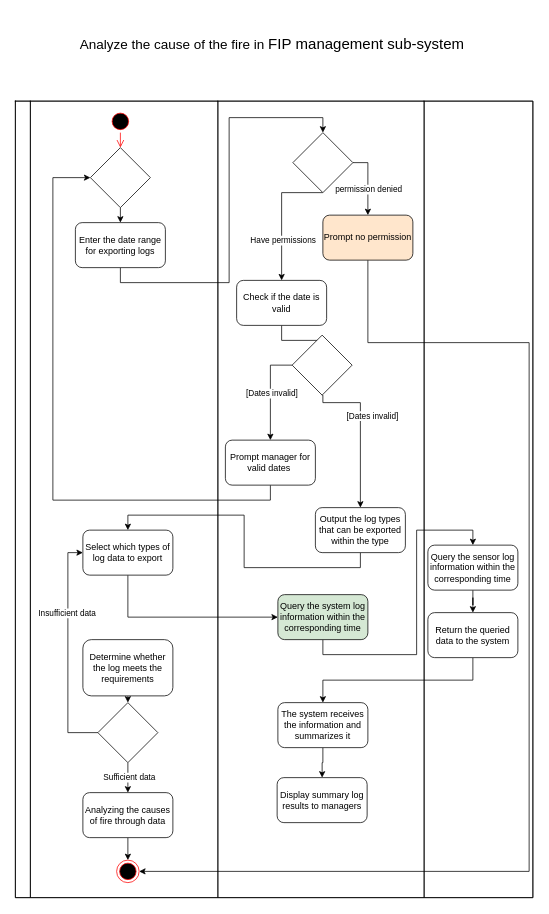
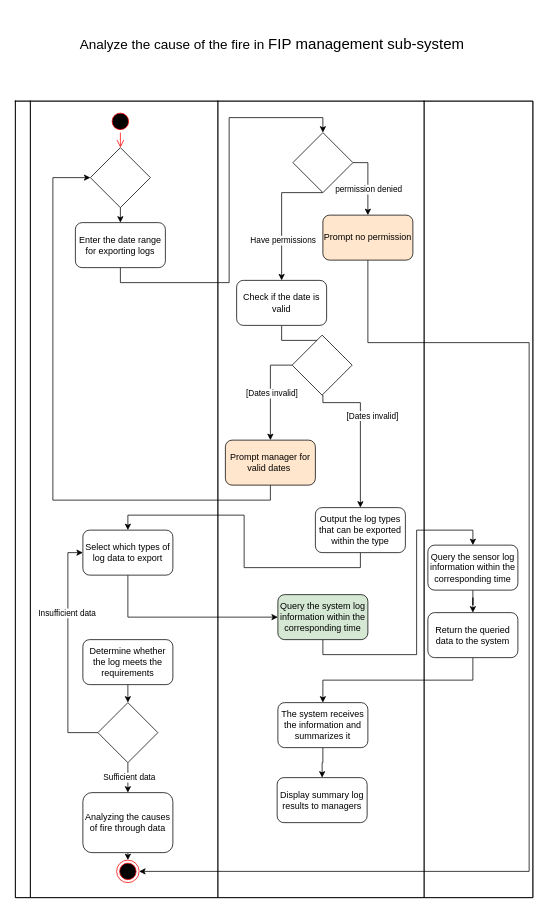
node "Prompt manager for valid dates": fillcolor #ffffff -> #ffe6cc
node "Determine whether the log meets the requirements": size 90x56 -> 90x45
node "Analyzing the causes of fire through data": size 90x45 -> 90x60
